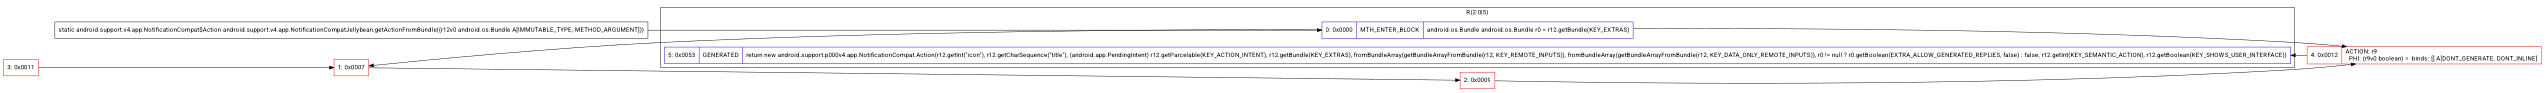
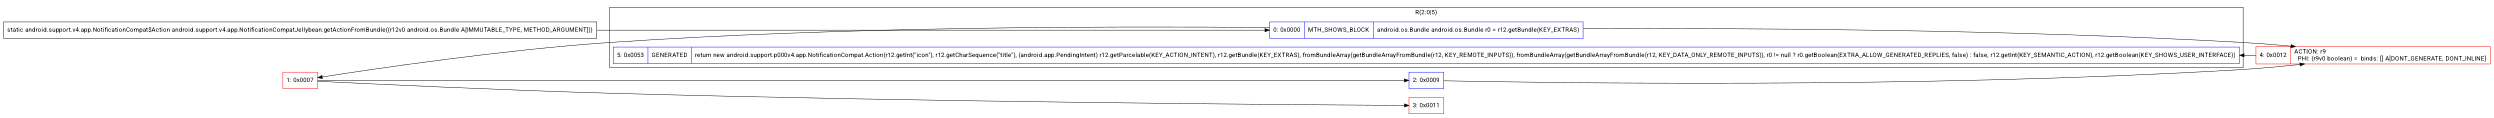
node "0: 0x0000": text "MTH_ENTER_BLOCK" -> "MTH_SHOWS_BLOCK"
edge "3: 0x0011" -> "1: 0x0007": reversed
node "2: 0x0009": color red -> blue
